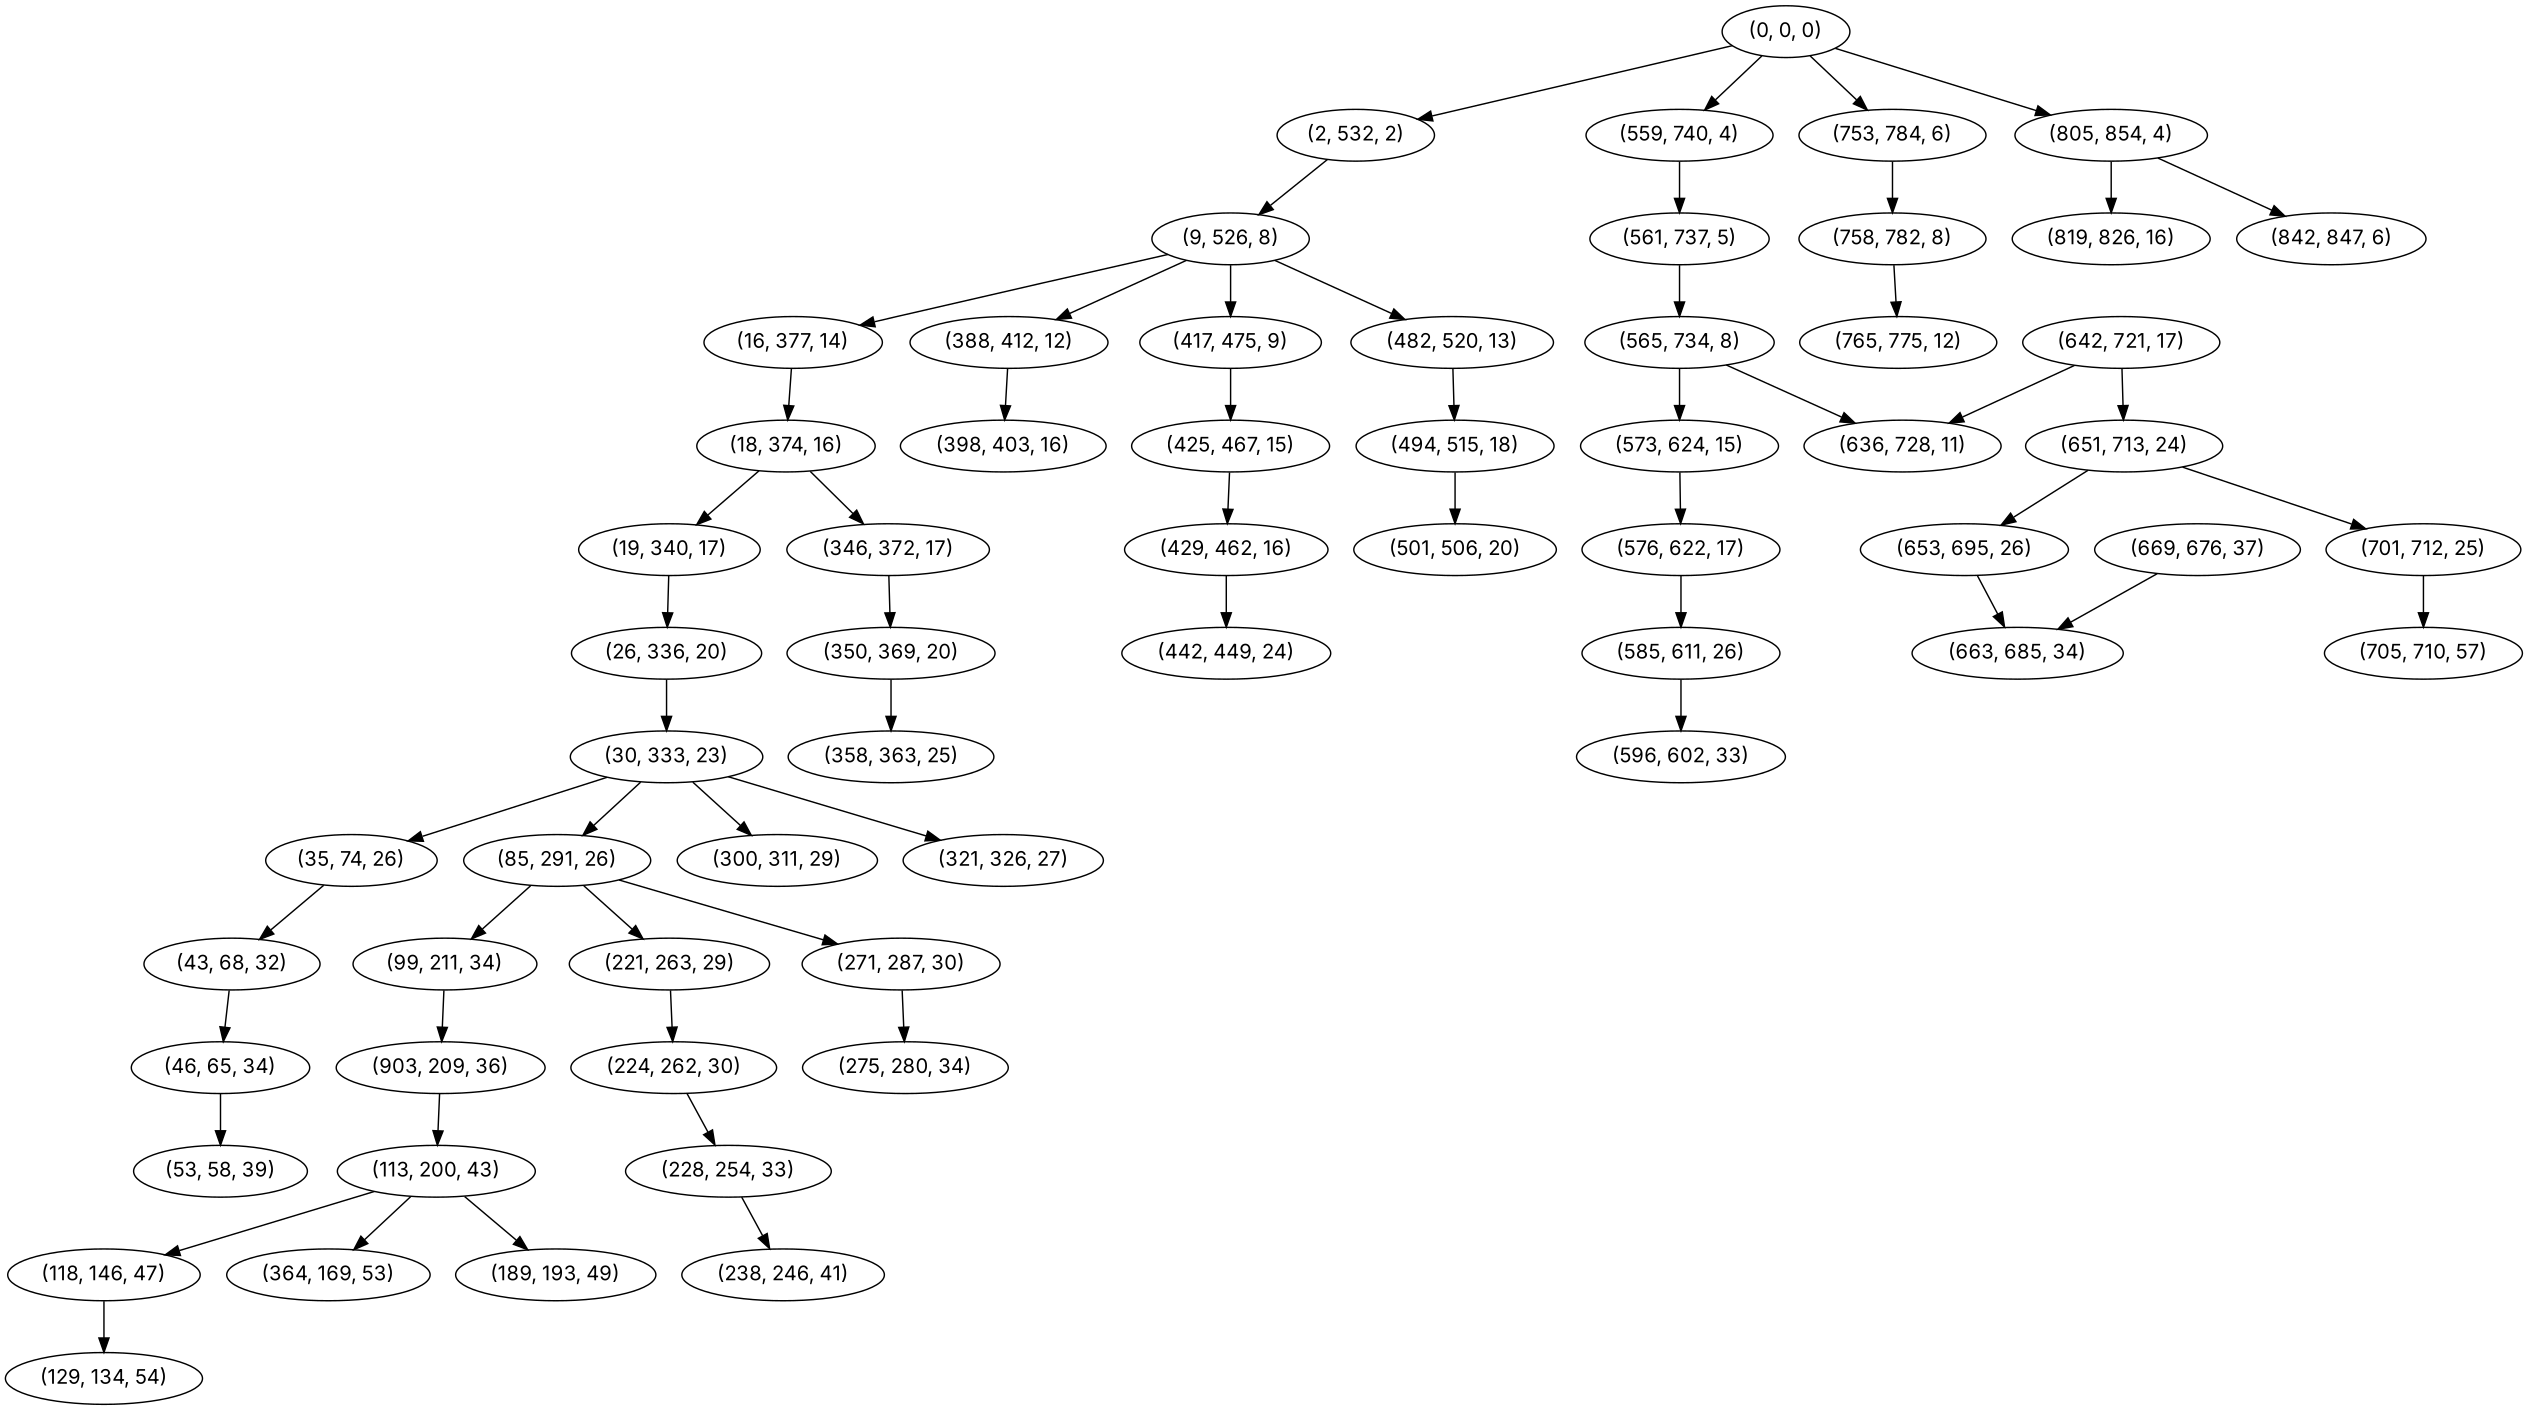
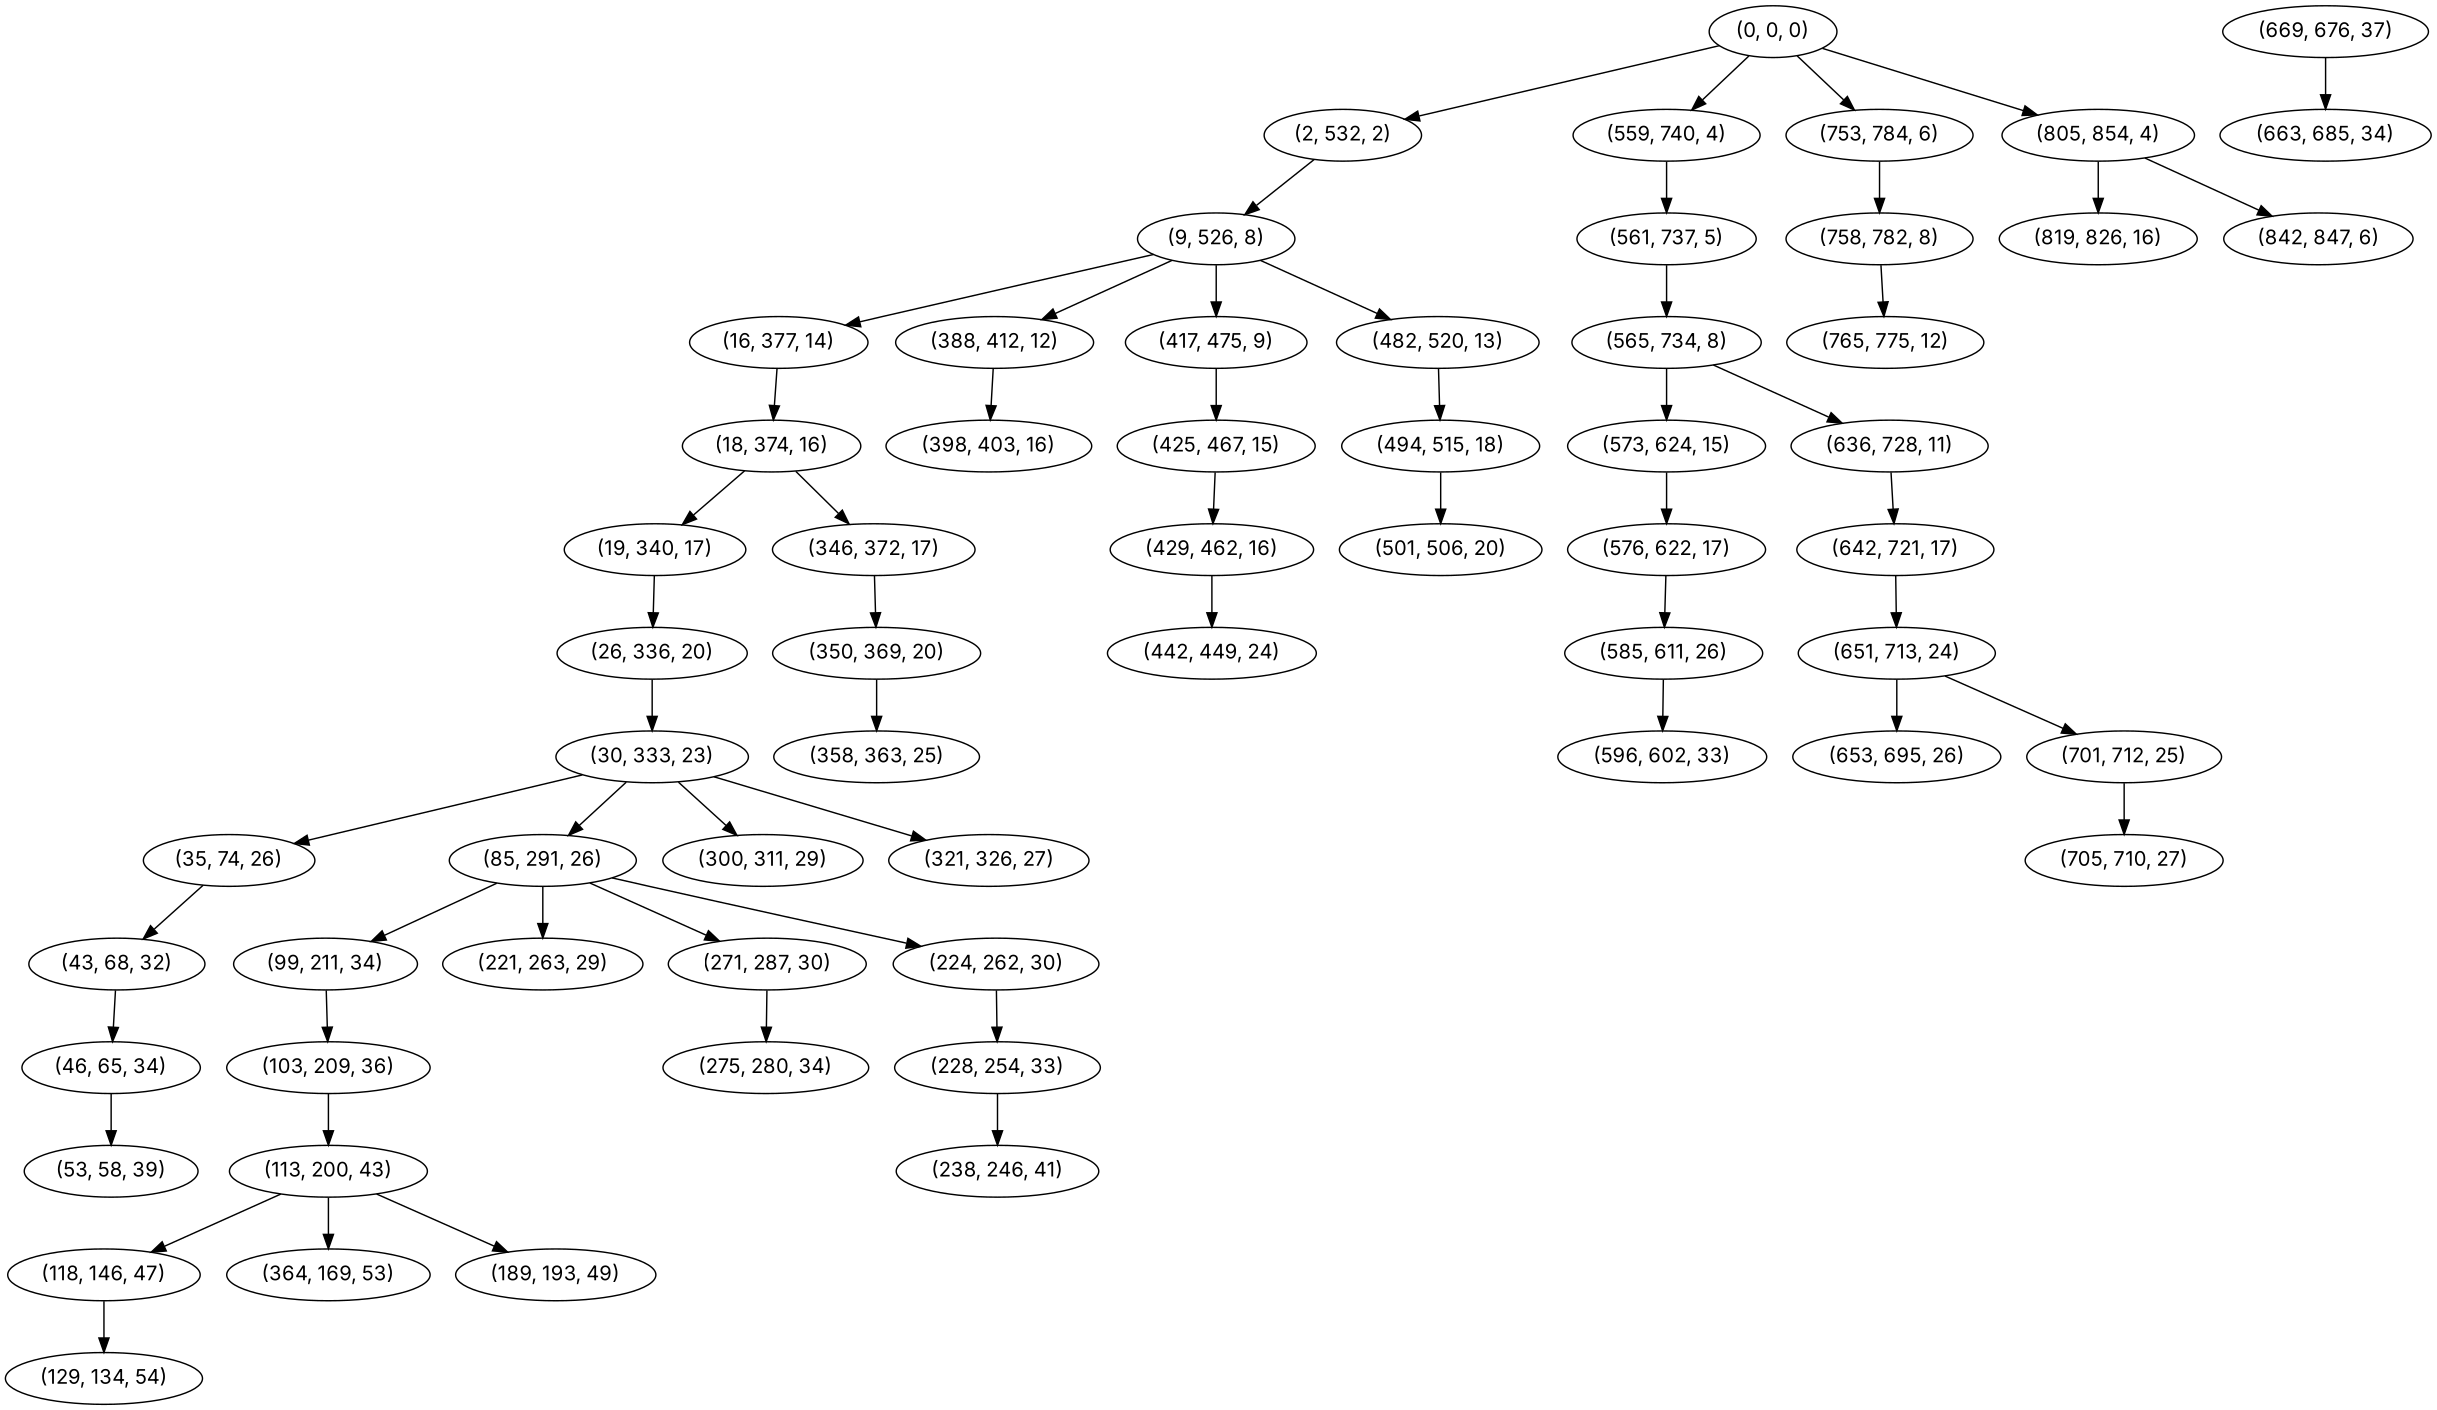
edge "(642, 721, 17)" -> "(636, 728, 11)": reversed
edge "(653, 695, 26)" -> "(663, 685, 34)": removed
node "(705, 710, 57)": label "(705, 710, 57)" -> "(705, 710, 27)"
edge "(221, 263, 29)" -> "(224, 262, 30)": now "(85, 291, 26)" -> "(224, 262, 30)"
node "(903, 209, 36)": label "(903, 209, 36)" -> "(103, 209, 36)"
